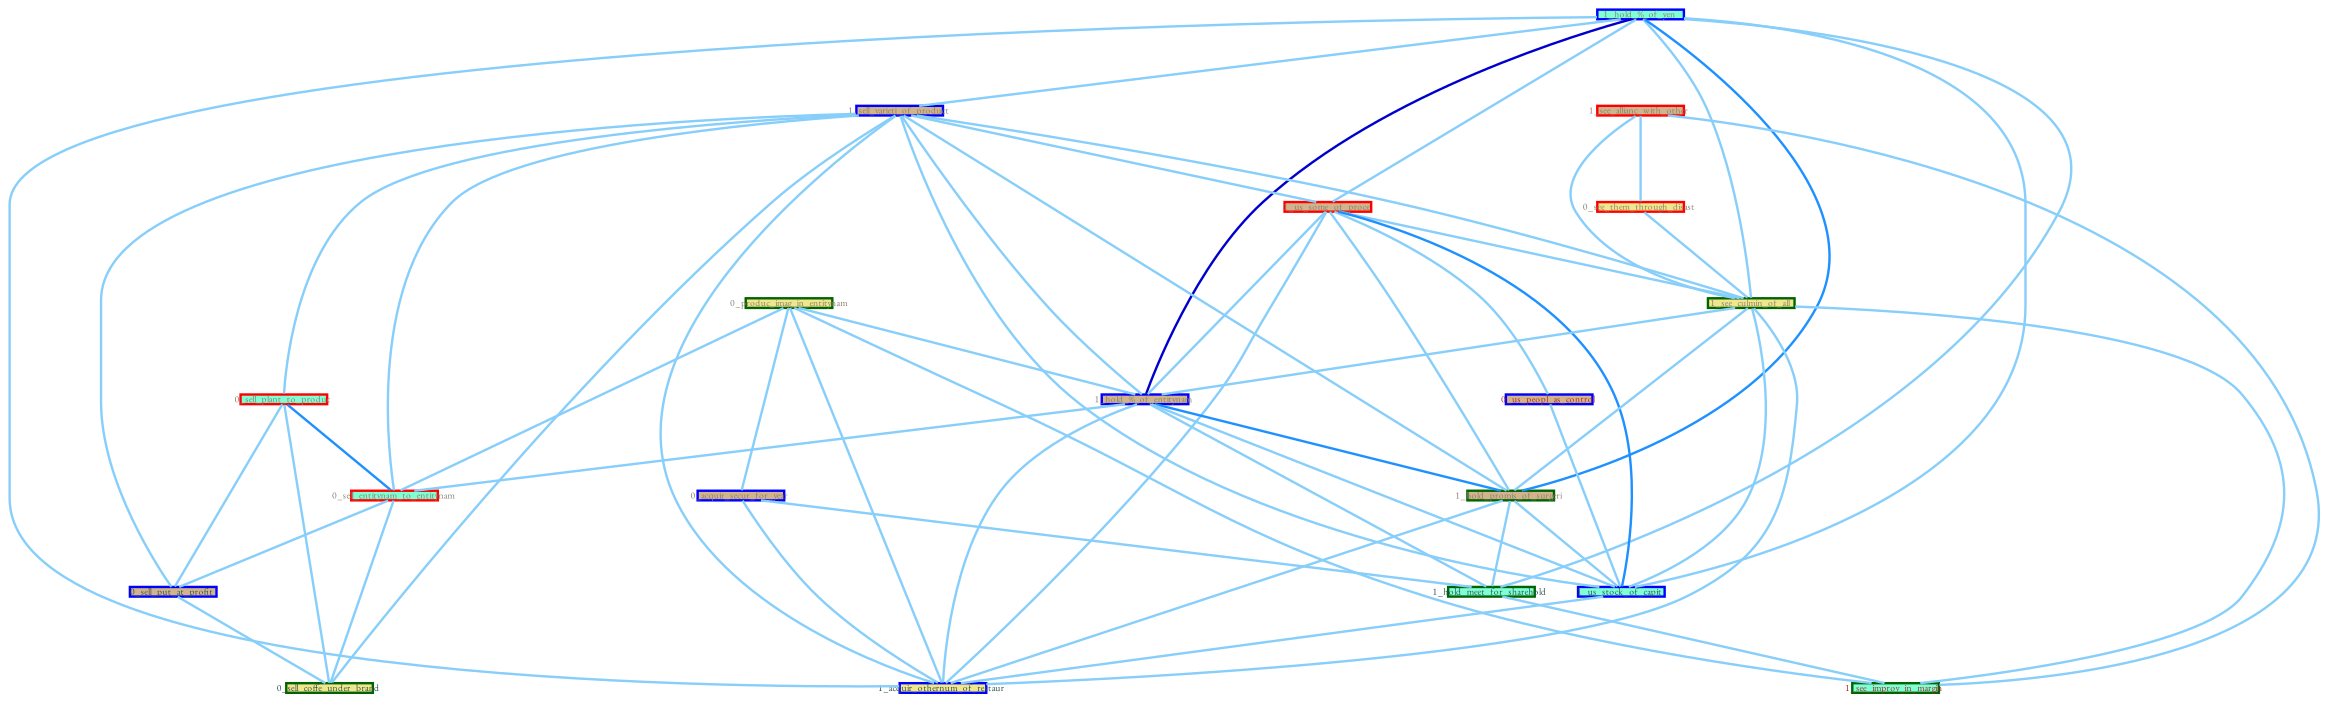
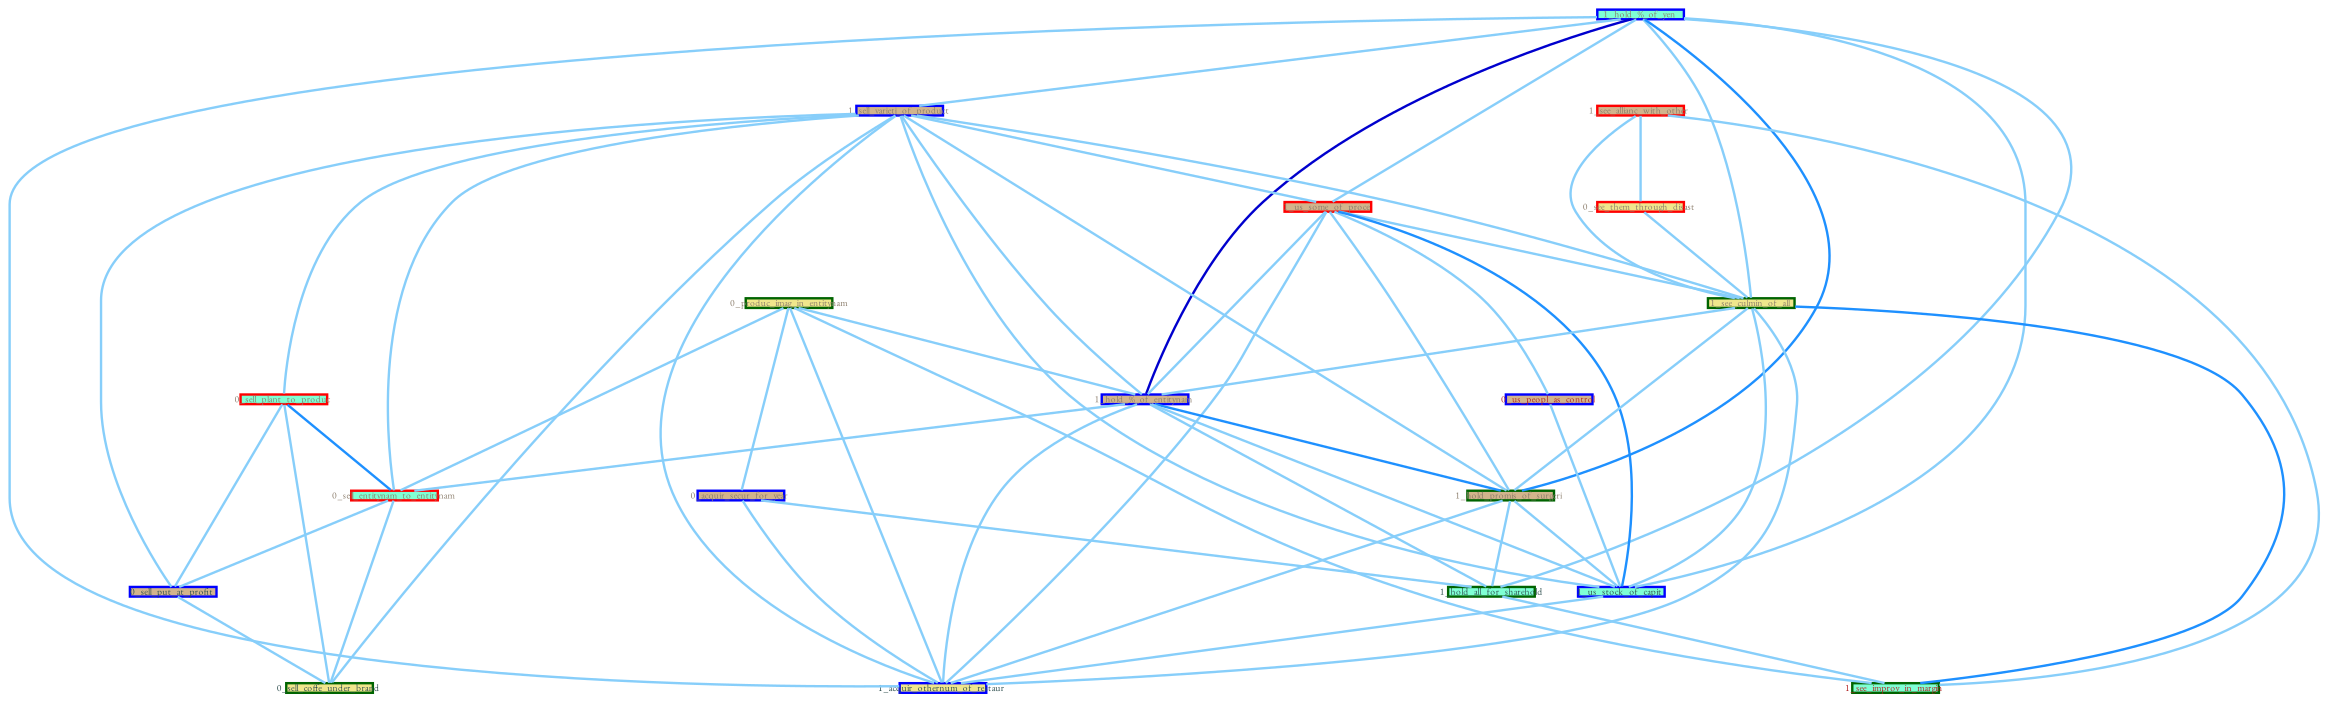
edge "1_see_culmin_of_all" -- "1_see_improv_in_margin": color #87cefa -> #1e90ff
node "1_hold_meet_for_sharehold": label "1_hold_meet_for_sharehold" -> "1_hold_all_for_sharehold"
